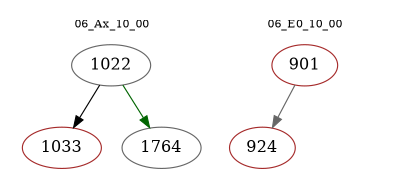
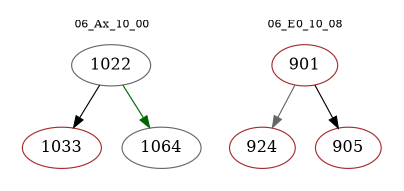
cluster "06_E0_10_00": label "06_E0_10_00" -> "06_E0_10_08"
node "1764": label "1764" -> "1064"
node "905": added
